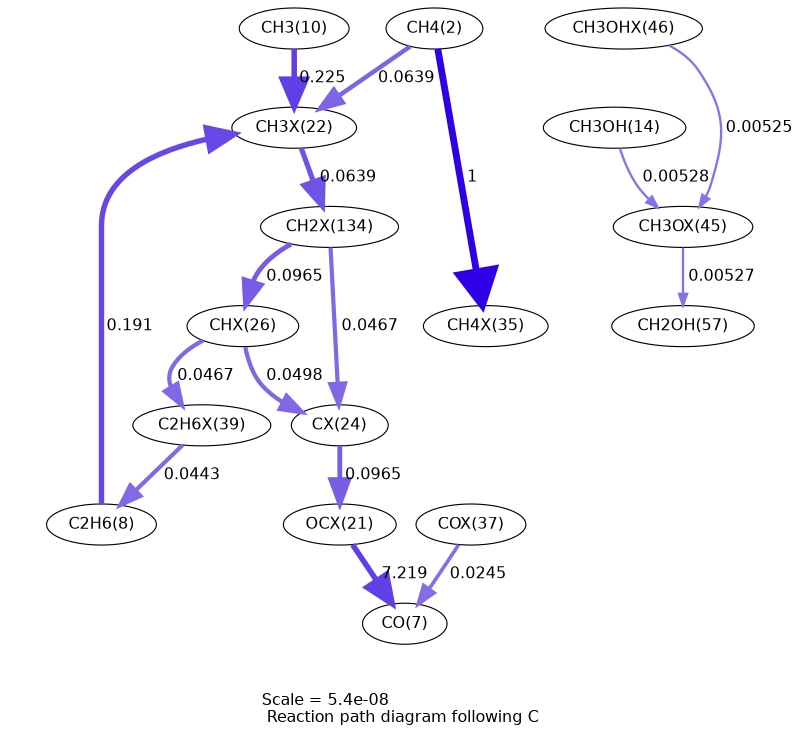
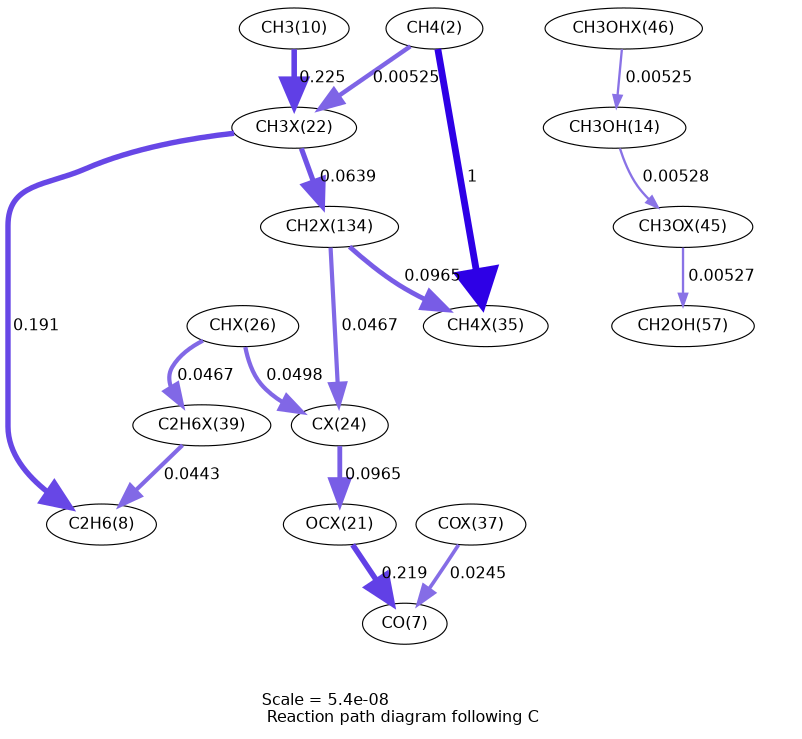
edge "CH4(2)" -> "CH3X(22)": label " 0.0639" -> " 0.00525"
edge "CH3OHX(46)" -> "CH3OX(45)": now "CH3OHX(46)" -> "CH3OH(14)"
edge "CH2X(134)" -> "CHX(26)": now "CH2X(134)" -> "CH4X(35)"
edge "C2H6(8)" -> "CH3X(22)": reversed
edge "OCX(21)" -> "CO(7)": label " 7.219" -> " 0.219"
